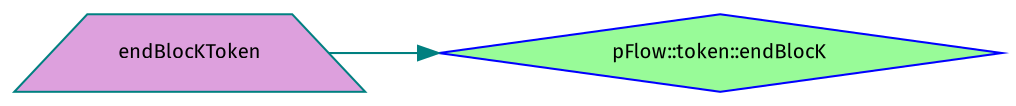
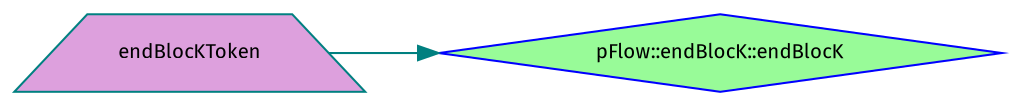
node "pFlow::token::endBlocK": label "pFlow::token::endBlocK" -> "pFlow::endBlocK::endBlocK"
